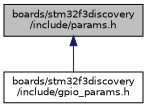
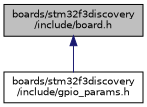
node "boards/stm32f3discovery /include/params.h": label "boards/stm32f3discovery /include/params.h" -> "boards/stm32f3discovery /include/board.h"
